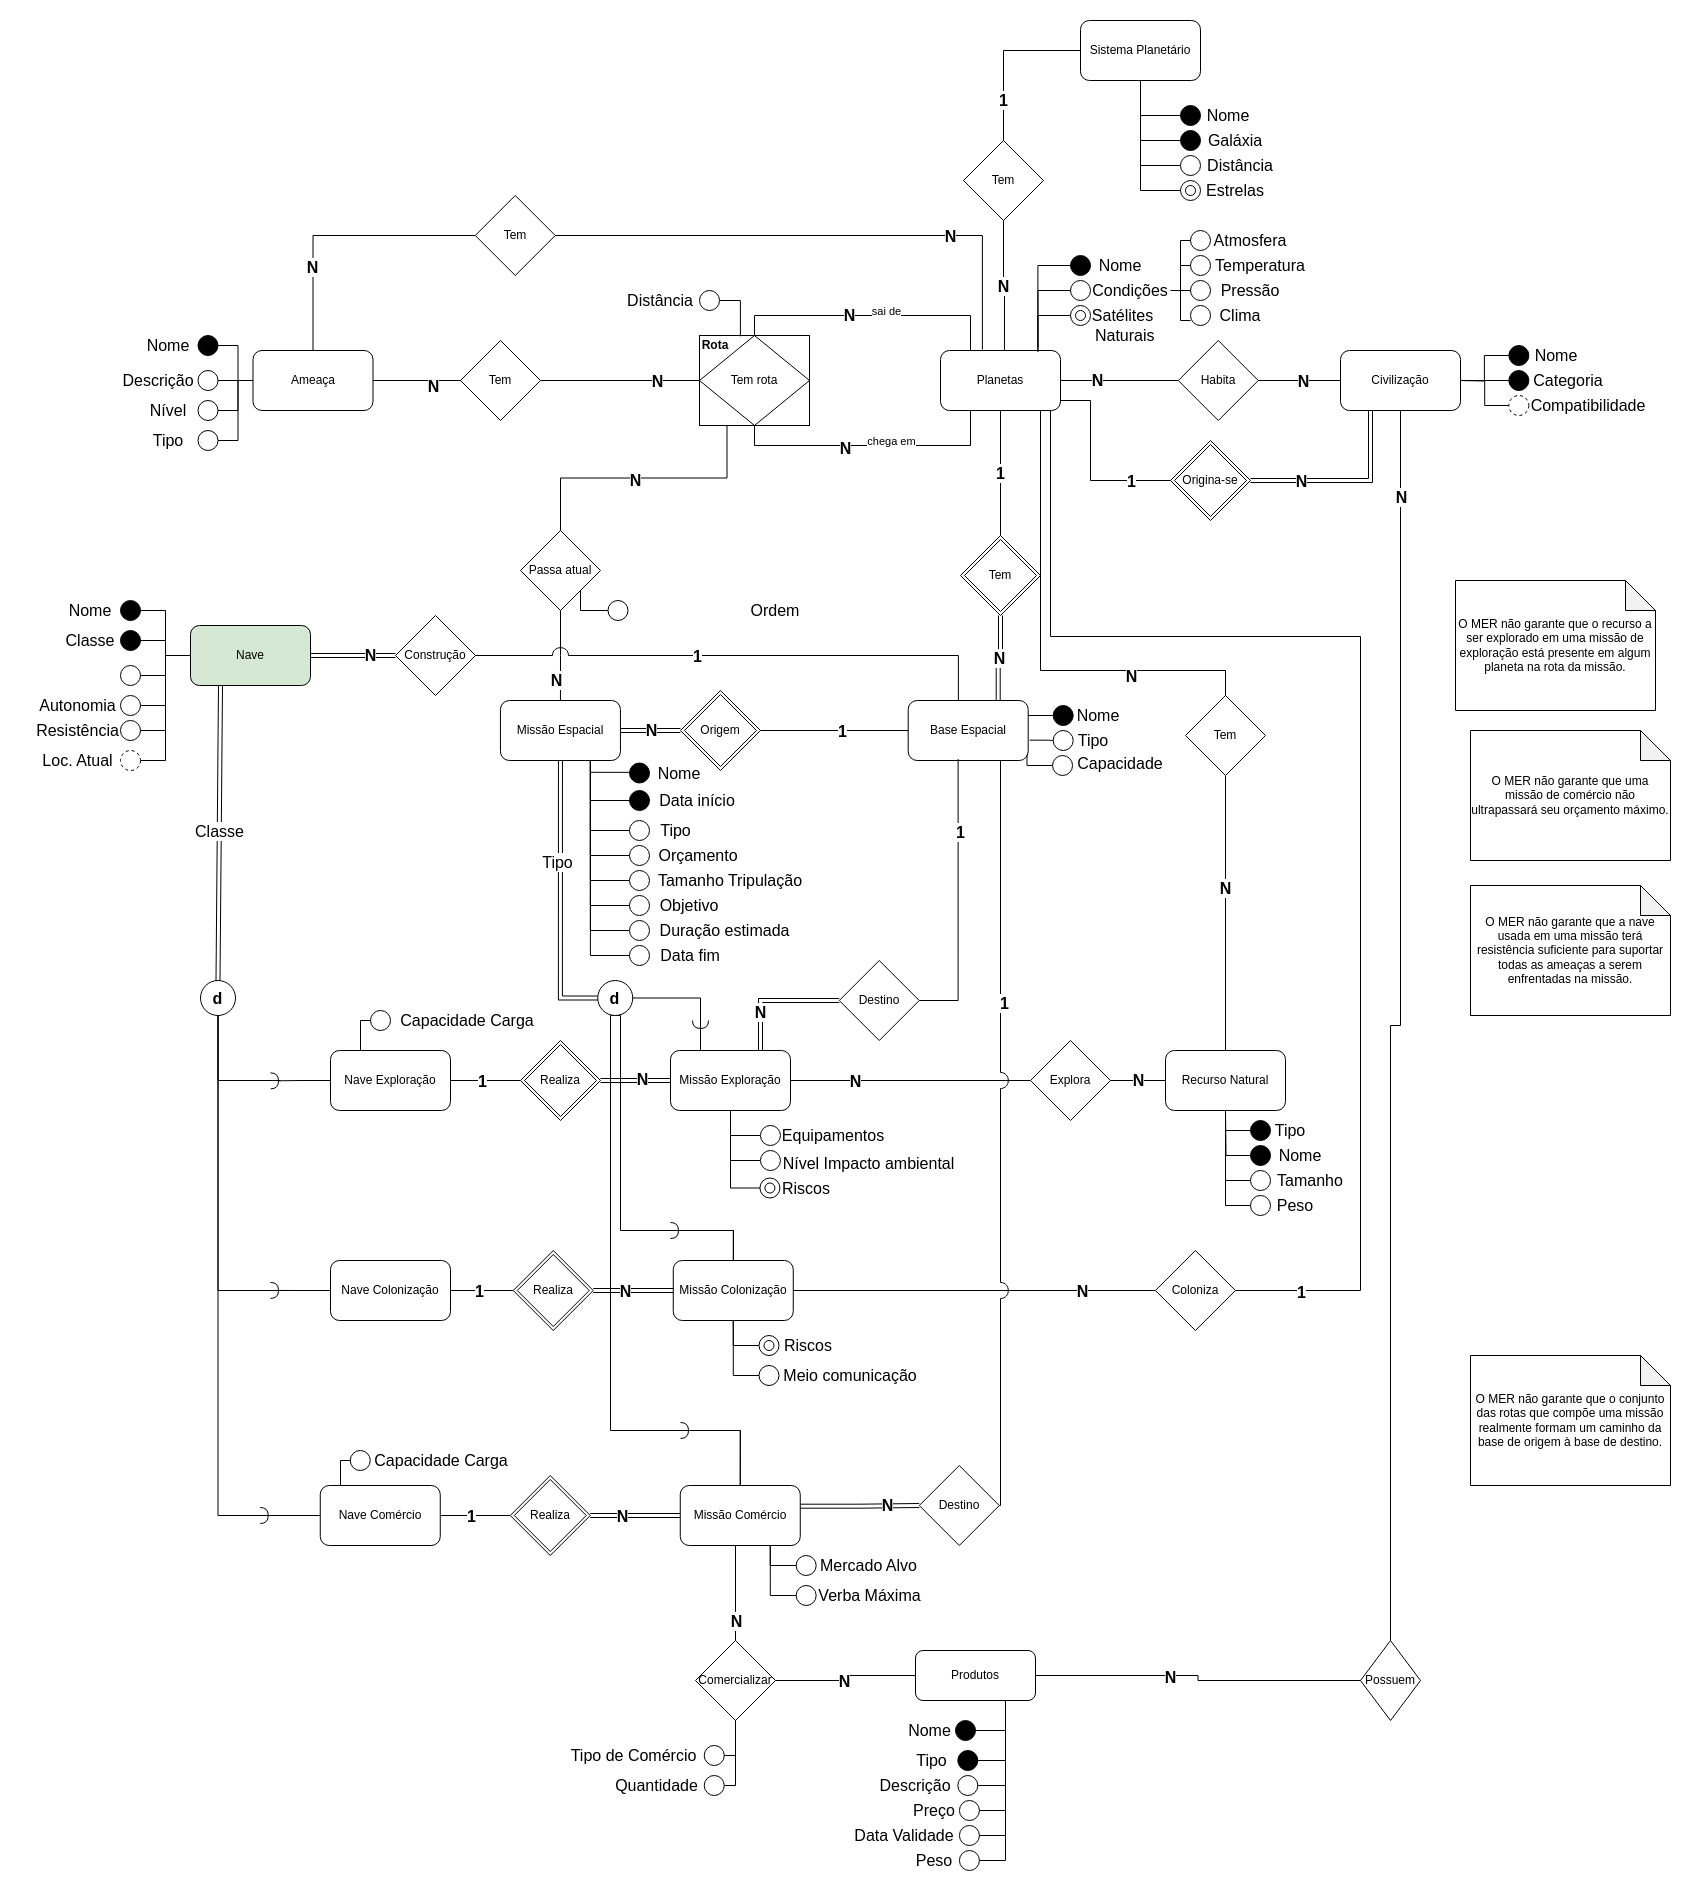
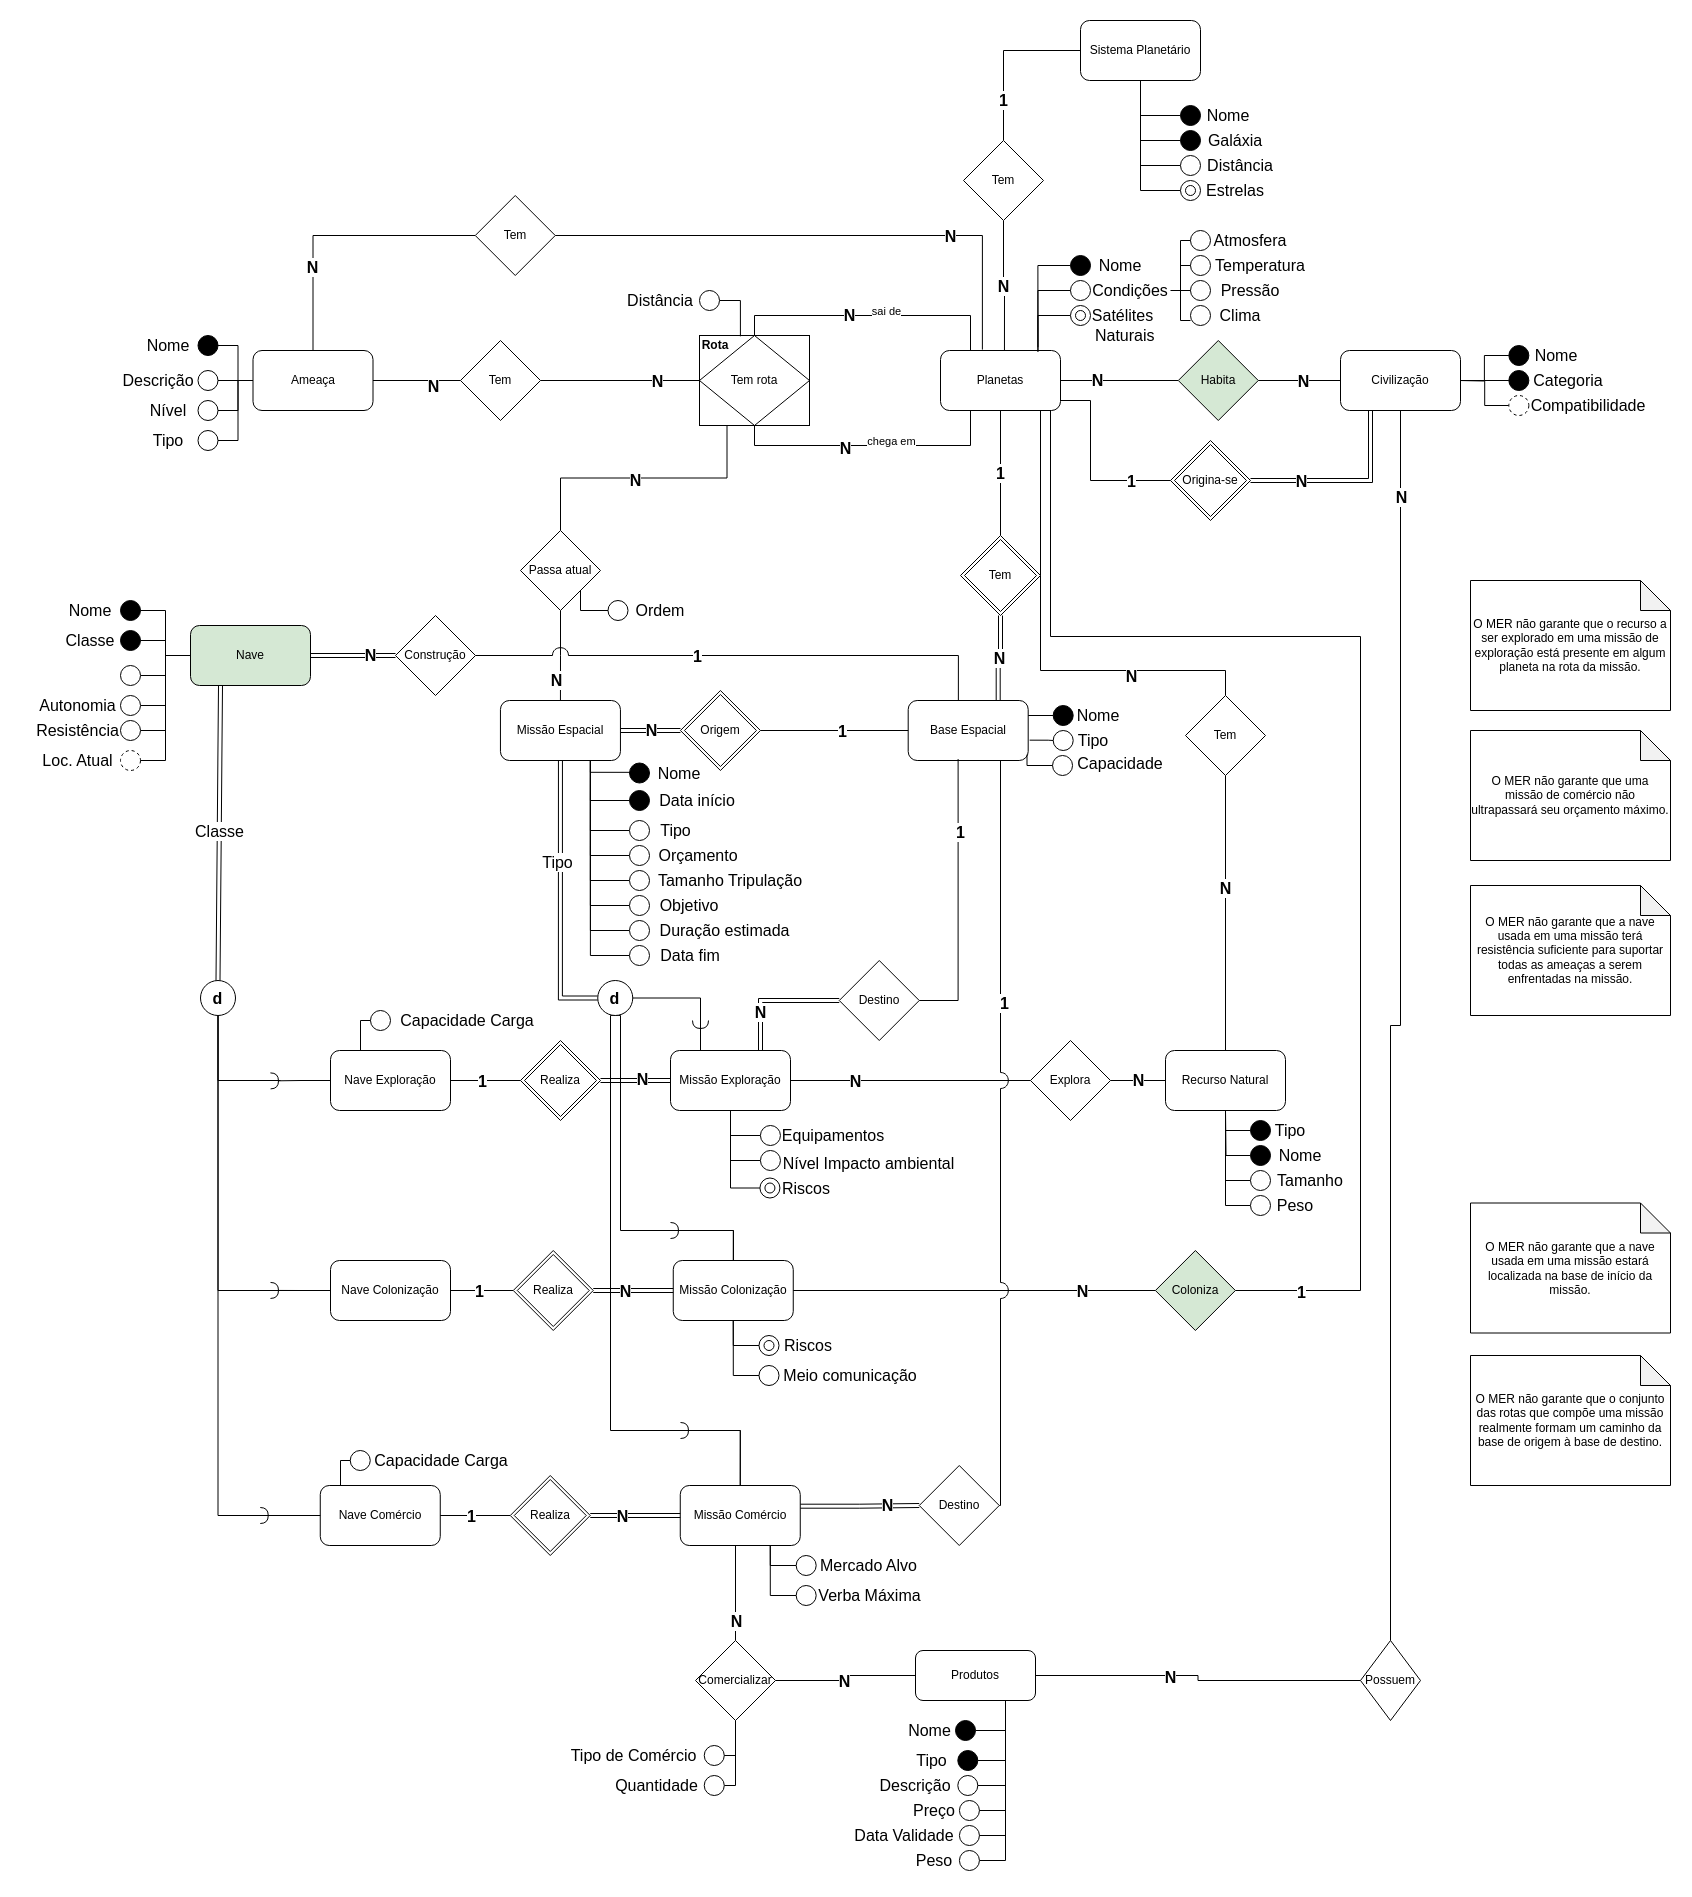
node "Habita": fillcolor #ffffff -> #d5e8d4
node "Ordem": moved (776, 611) -> (661, 611)
node "O MER não garante que o recurso a ser explorado em uma missão de exploração está presente em algum planeta na rota da missão.": moved (1556, 646) -> (1571, 646)
node "O MER não garante que a nave usada em uma missão estará localizada na base de início da missão.": added
node "Coloniza": fillcolor #ffffff -> #d5e8d4
